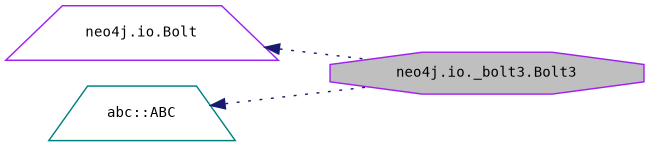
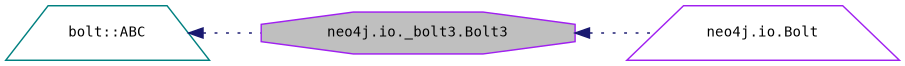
edge "neo4j.io._bolt3.Bolt3" -> "neo4j.io.Bolt": reversed
node "abc::ABC": label "abc::ABC" -> "bolt::ABC"
